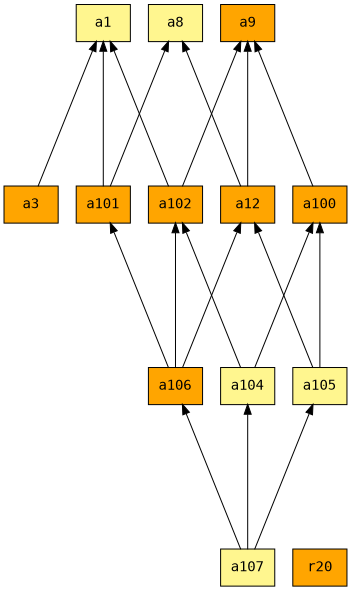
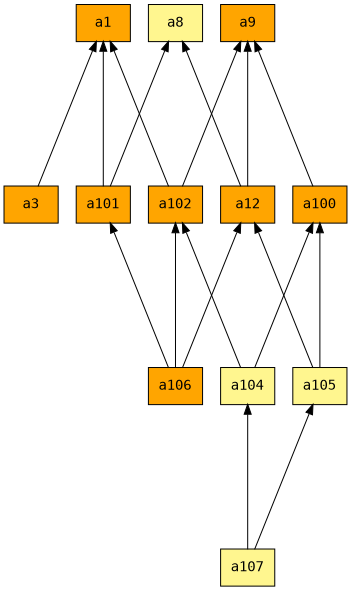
node "a1": fillcolor khaki1 -> orange
edge "a107" -> "a106": removed
node "r20": removed
